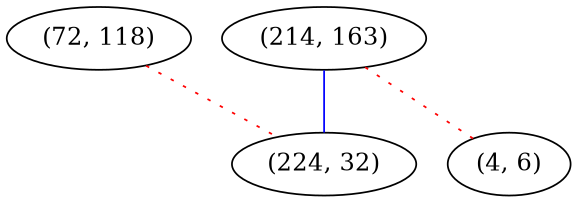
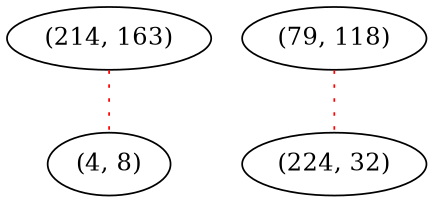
node "(72, 118)": label "(72, 118)" -> "(79, 118)"
edge "(214, 163)" -- "(224, 32)": removed
node "(4, 6)": label "(4, 6)" -> "(4, 8)"
